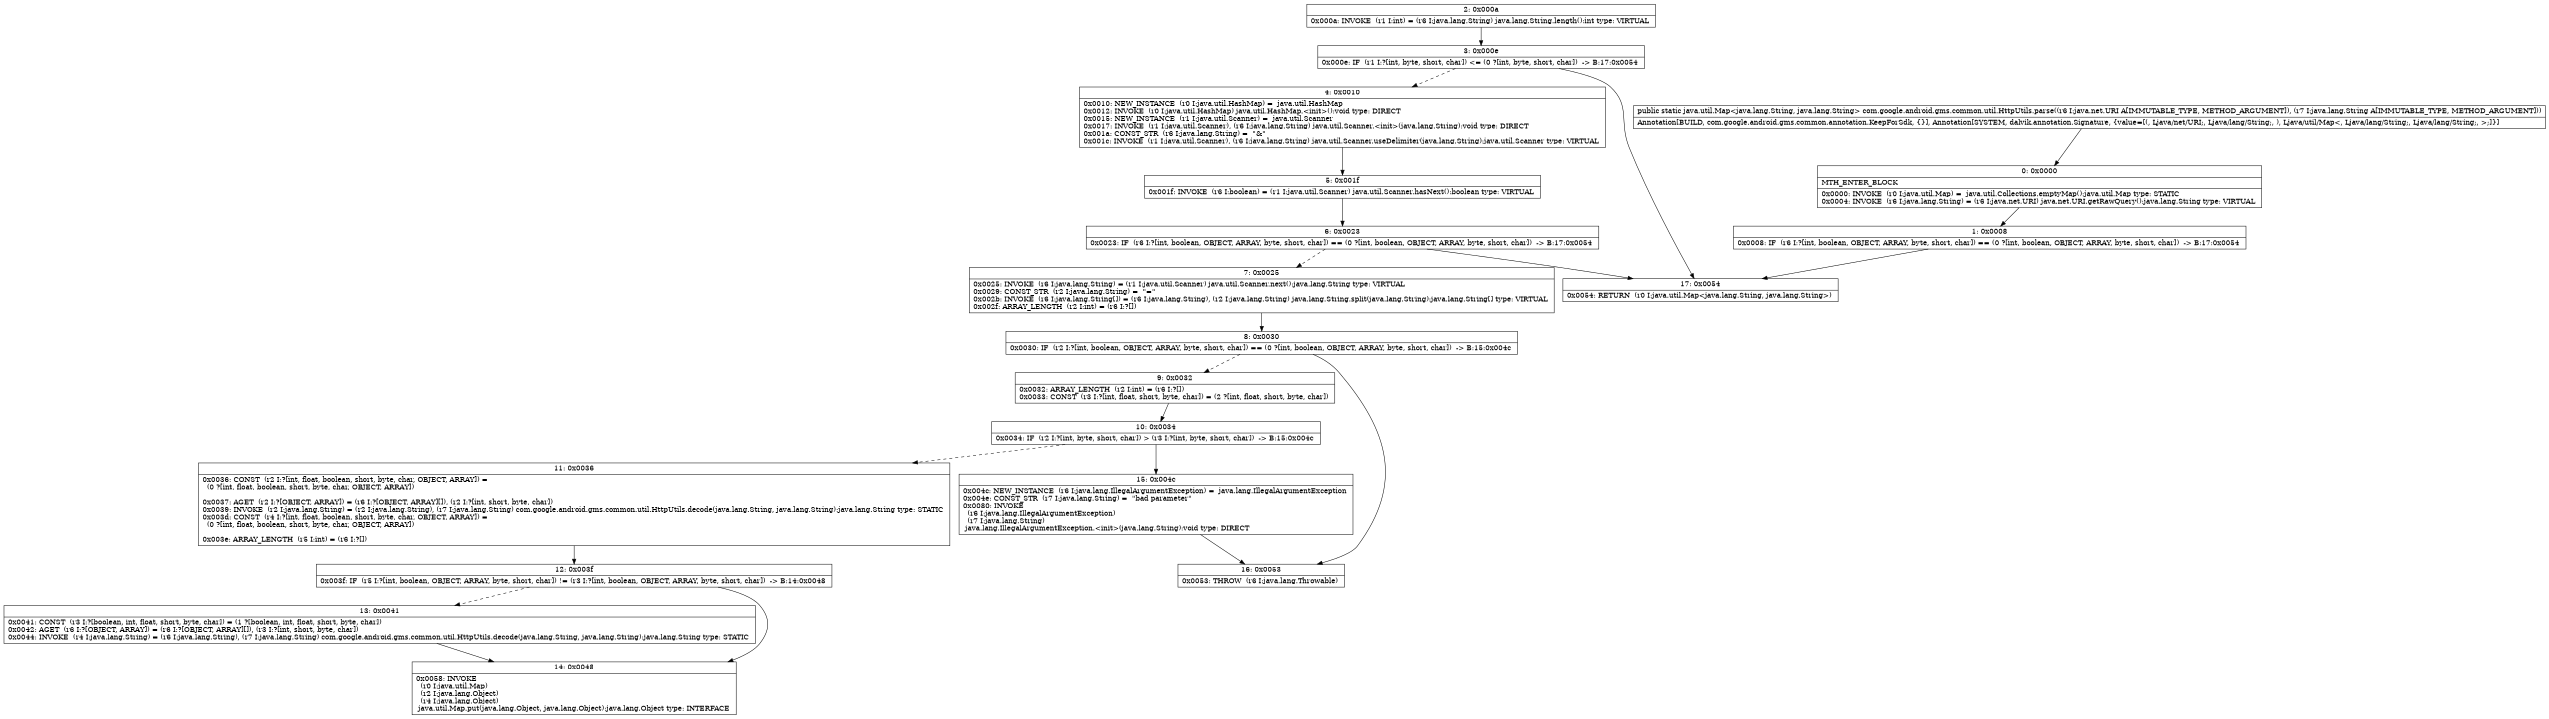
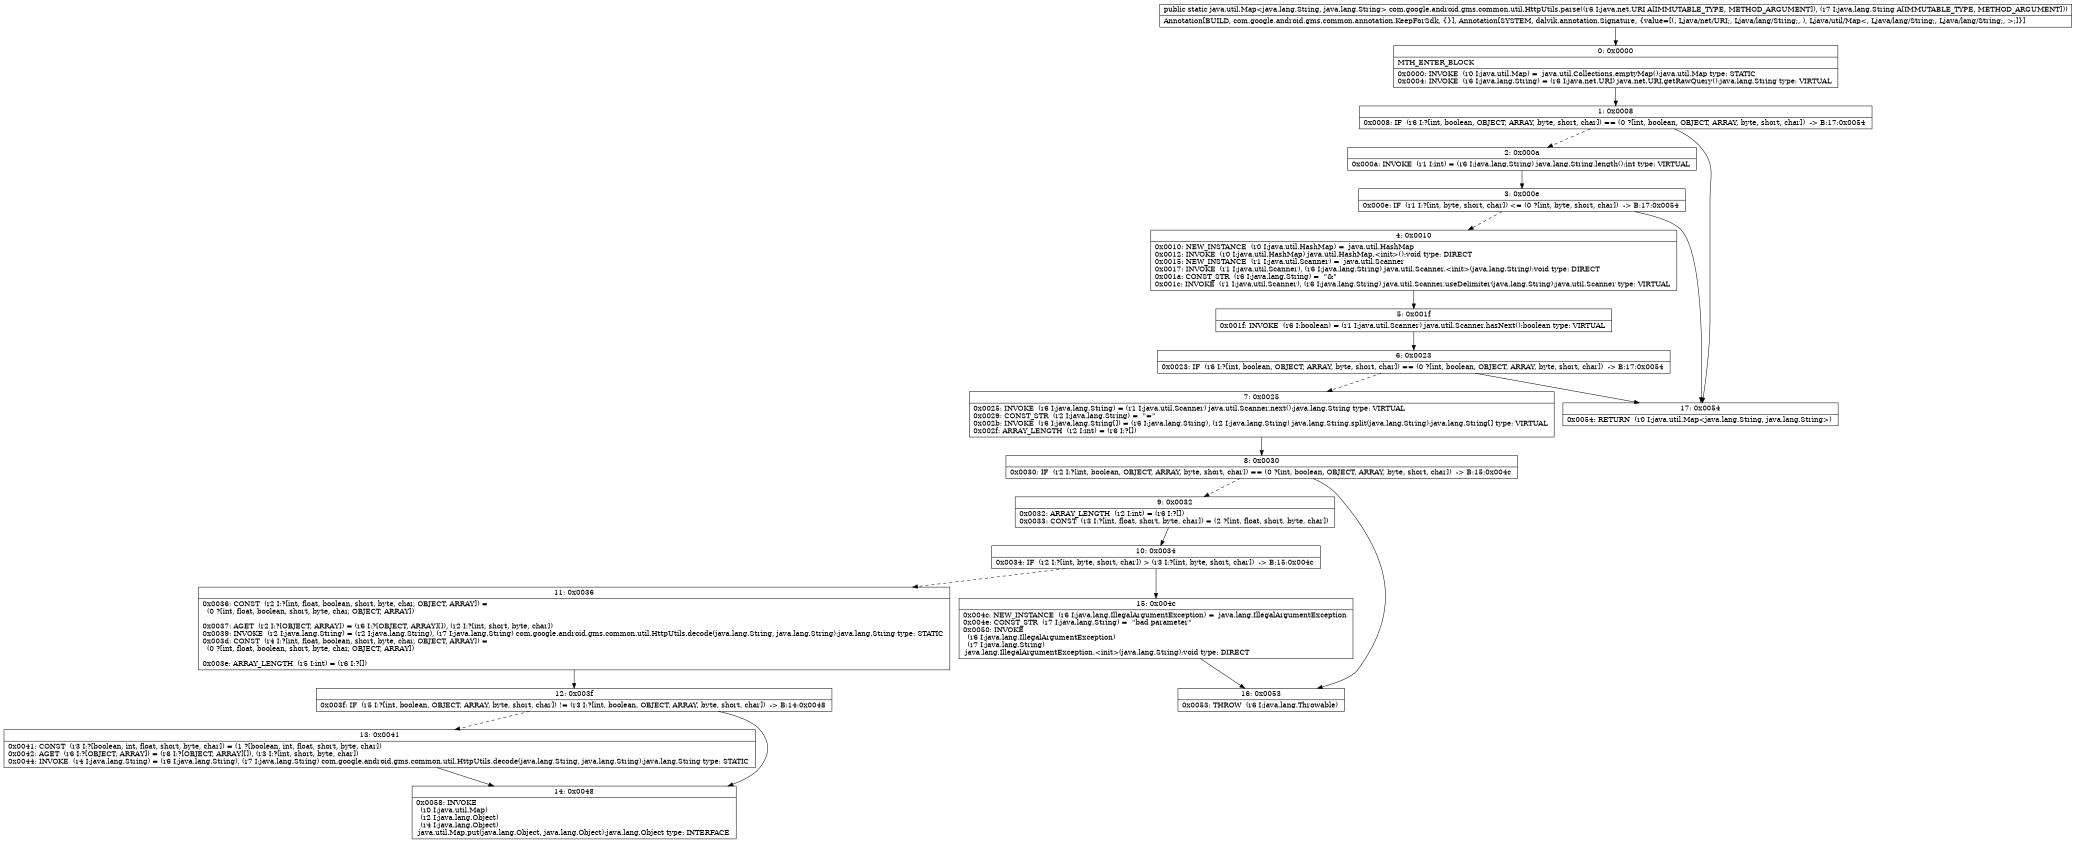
edge "1: 0x0008" -> "2: 0x000a": added
node "15: 0x004c": text "0x0080: INVOKE" -> "0x0050: INVOKE"
